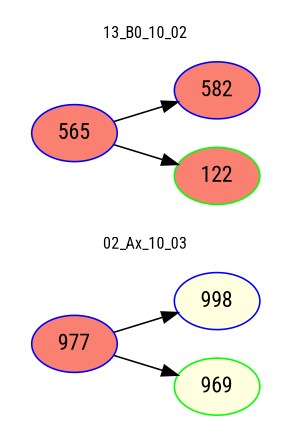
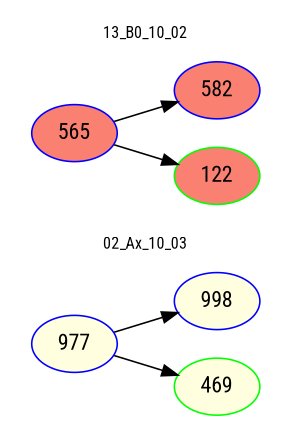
node "977": fillcolor salmon -> lightyellow
node "969": label "969" -> "469"
